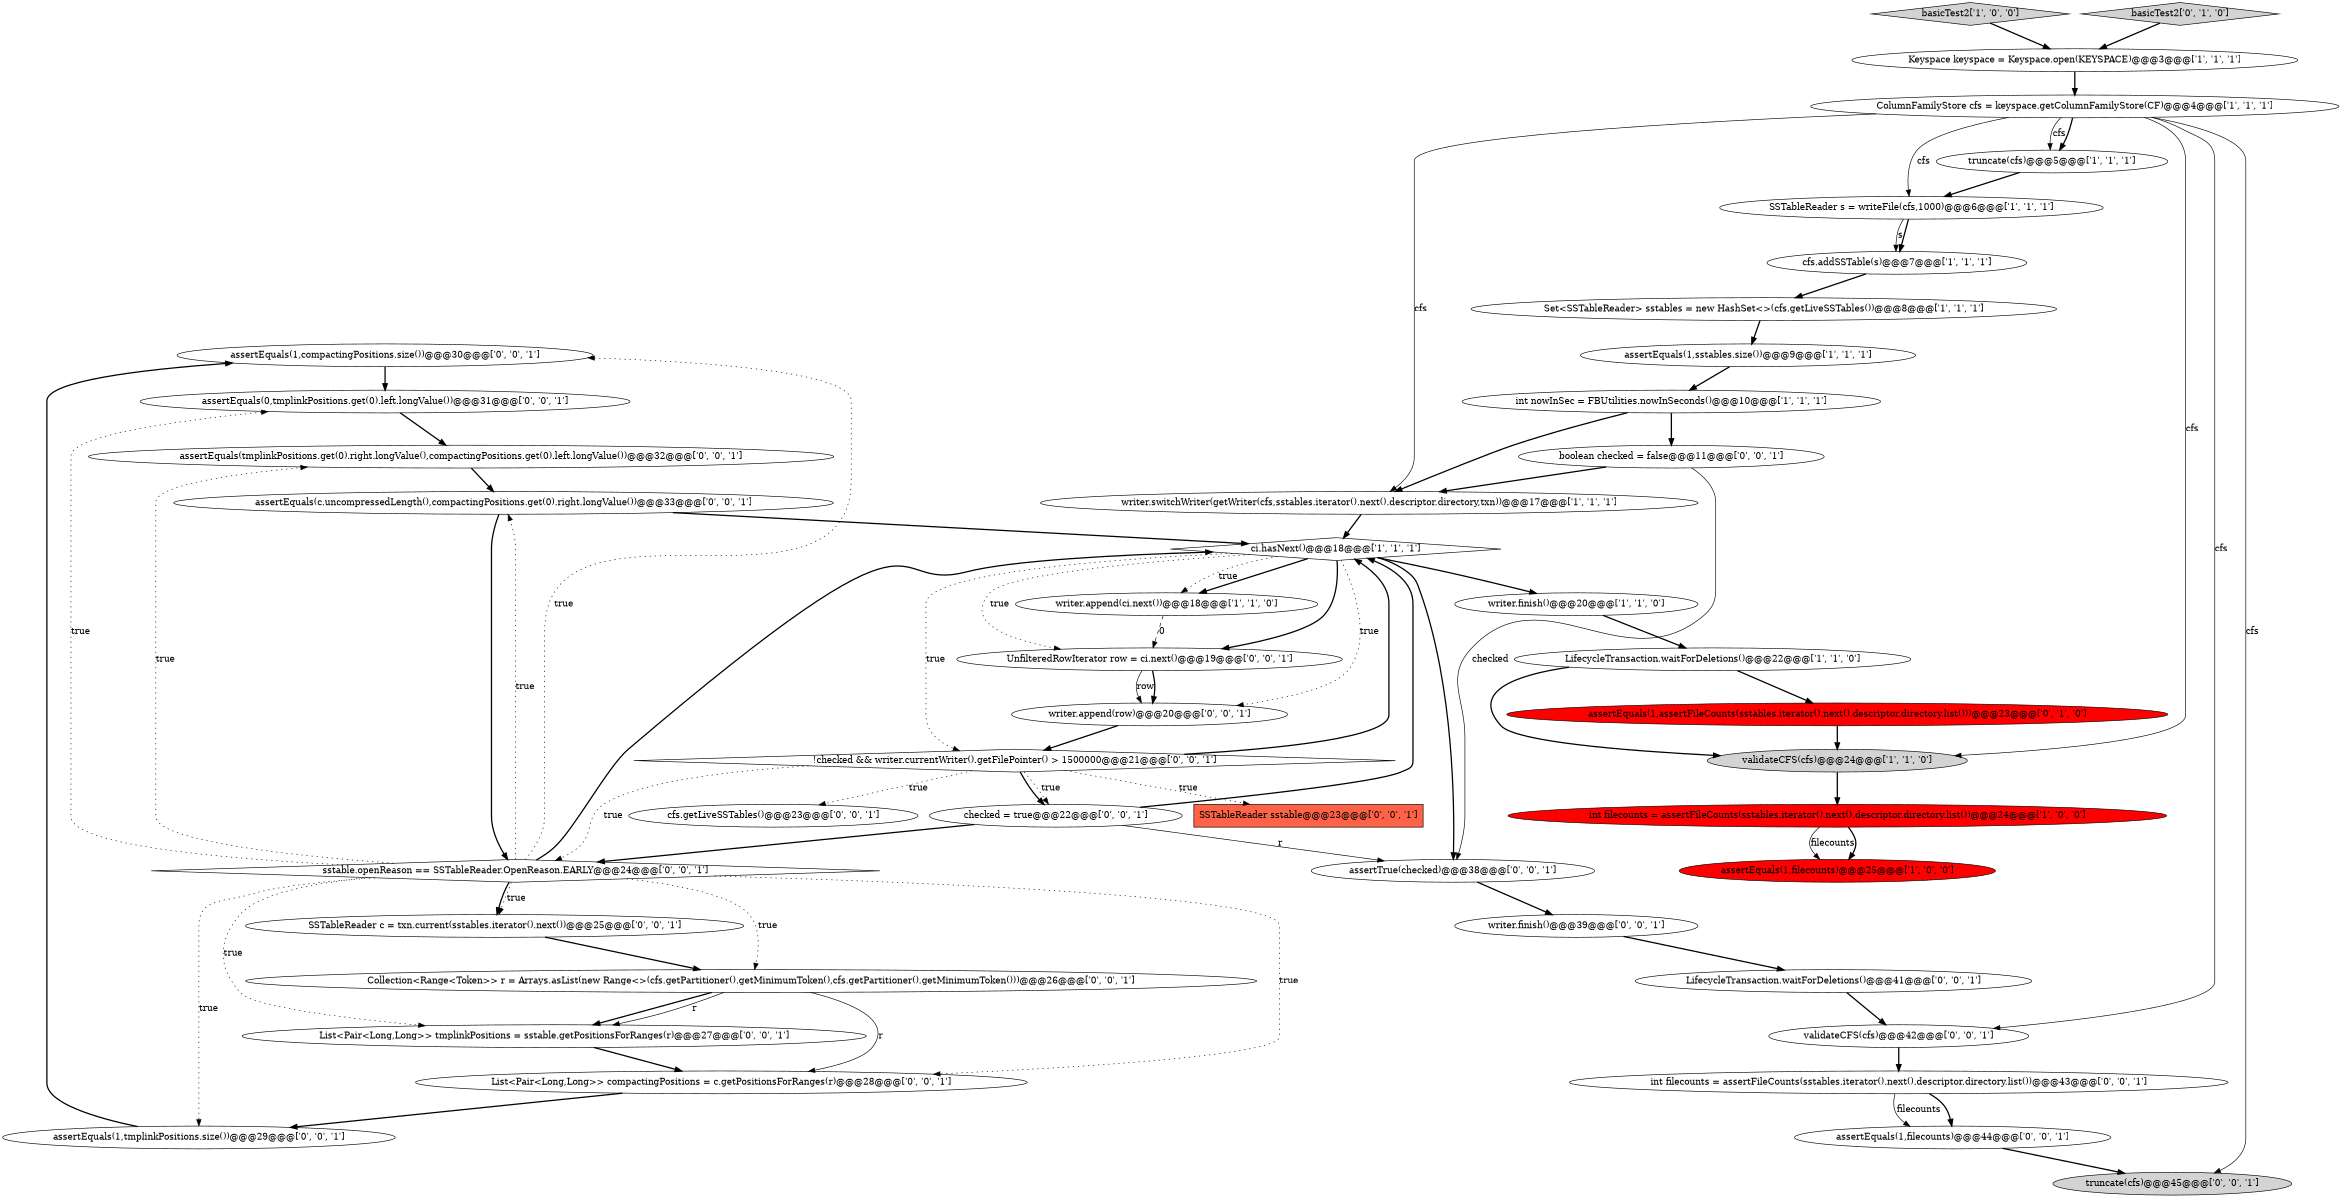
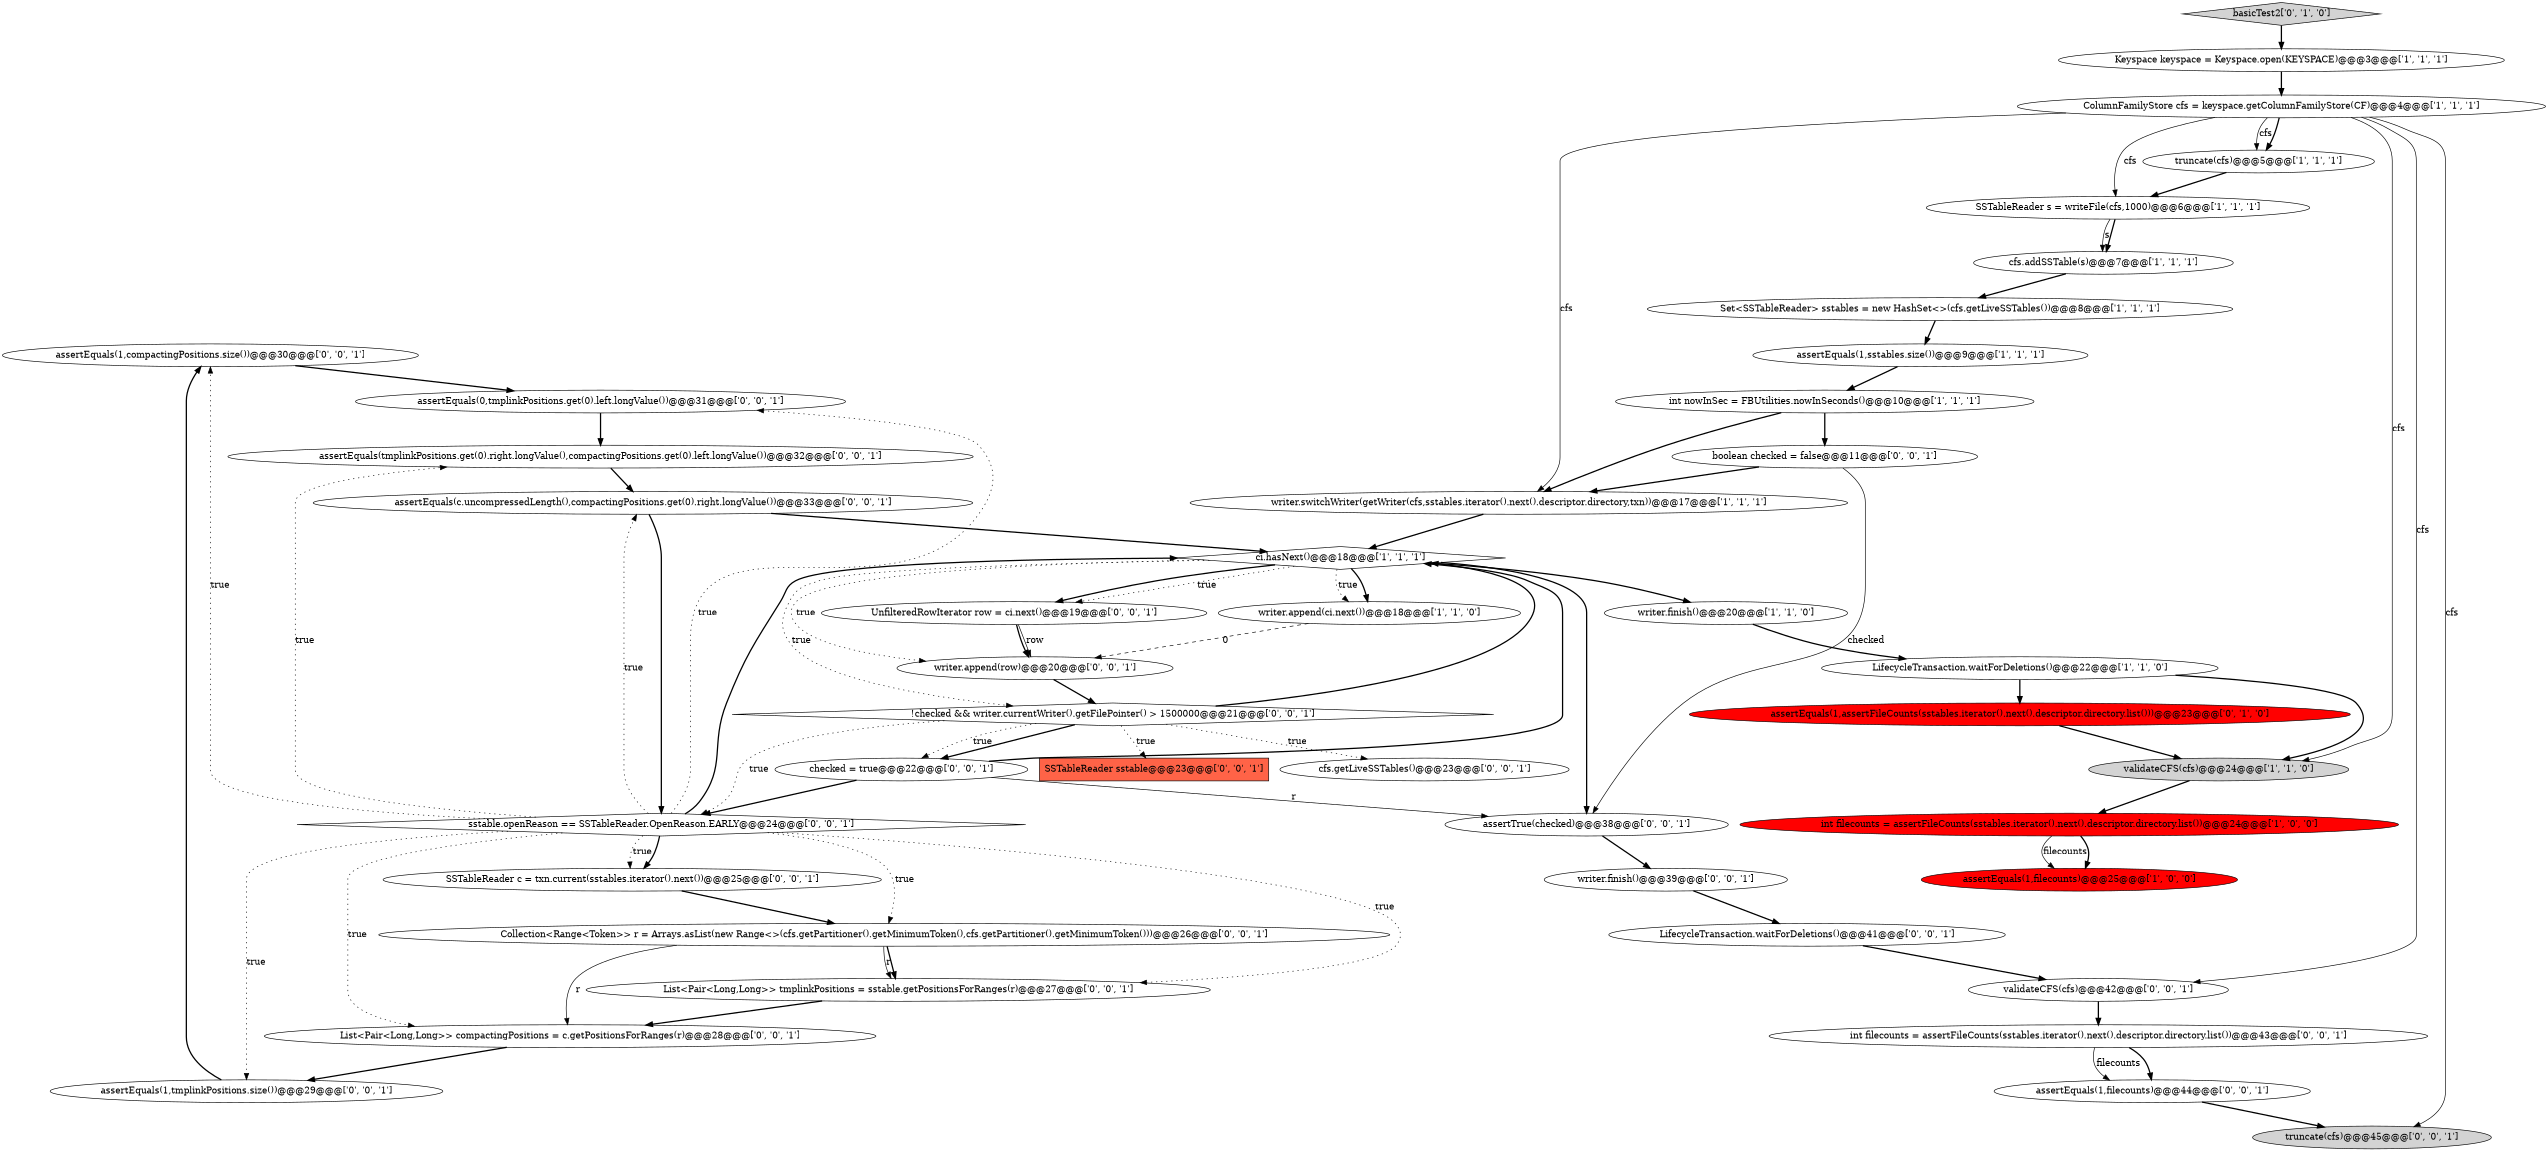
node "basicTest2['1', '0', '0']": removed
edge "writer.append(ci.next())@@@18@@@['1', '1', '0']" -> "UnfilteredRowIterator row = ci.next()@@@19@@@['0', '0', '1']": now "writer.append(ci.next())@@@18@@@['1', '1', '0']" -> "writer.append(row)@@@20@@@['0', '0', '1']"
